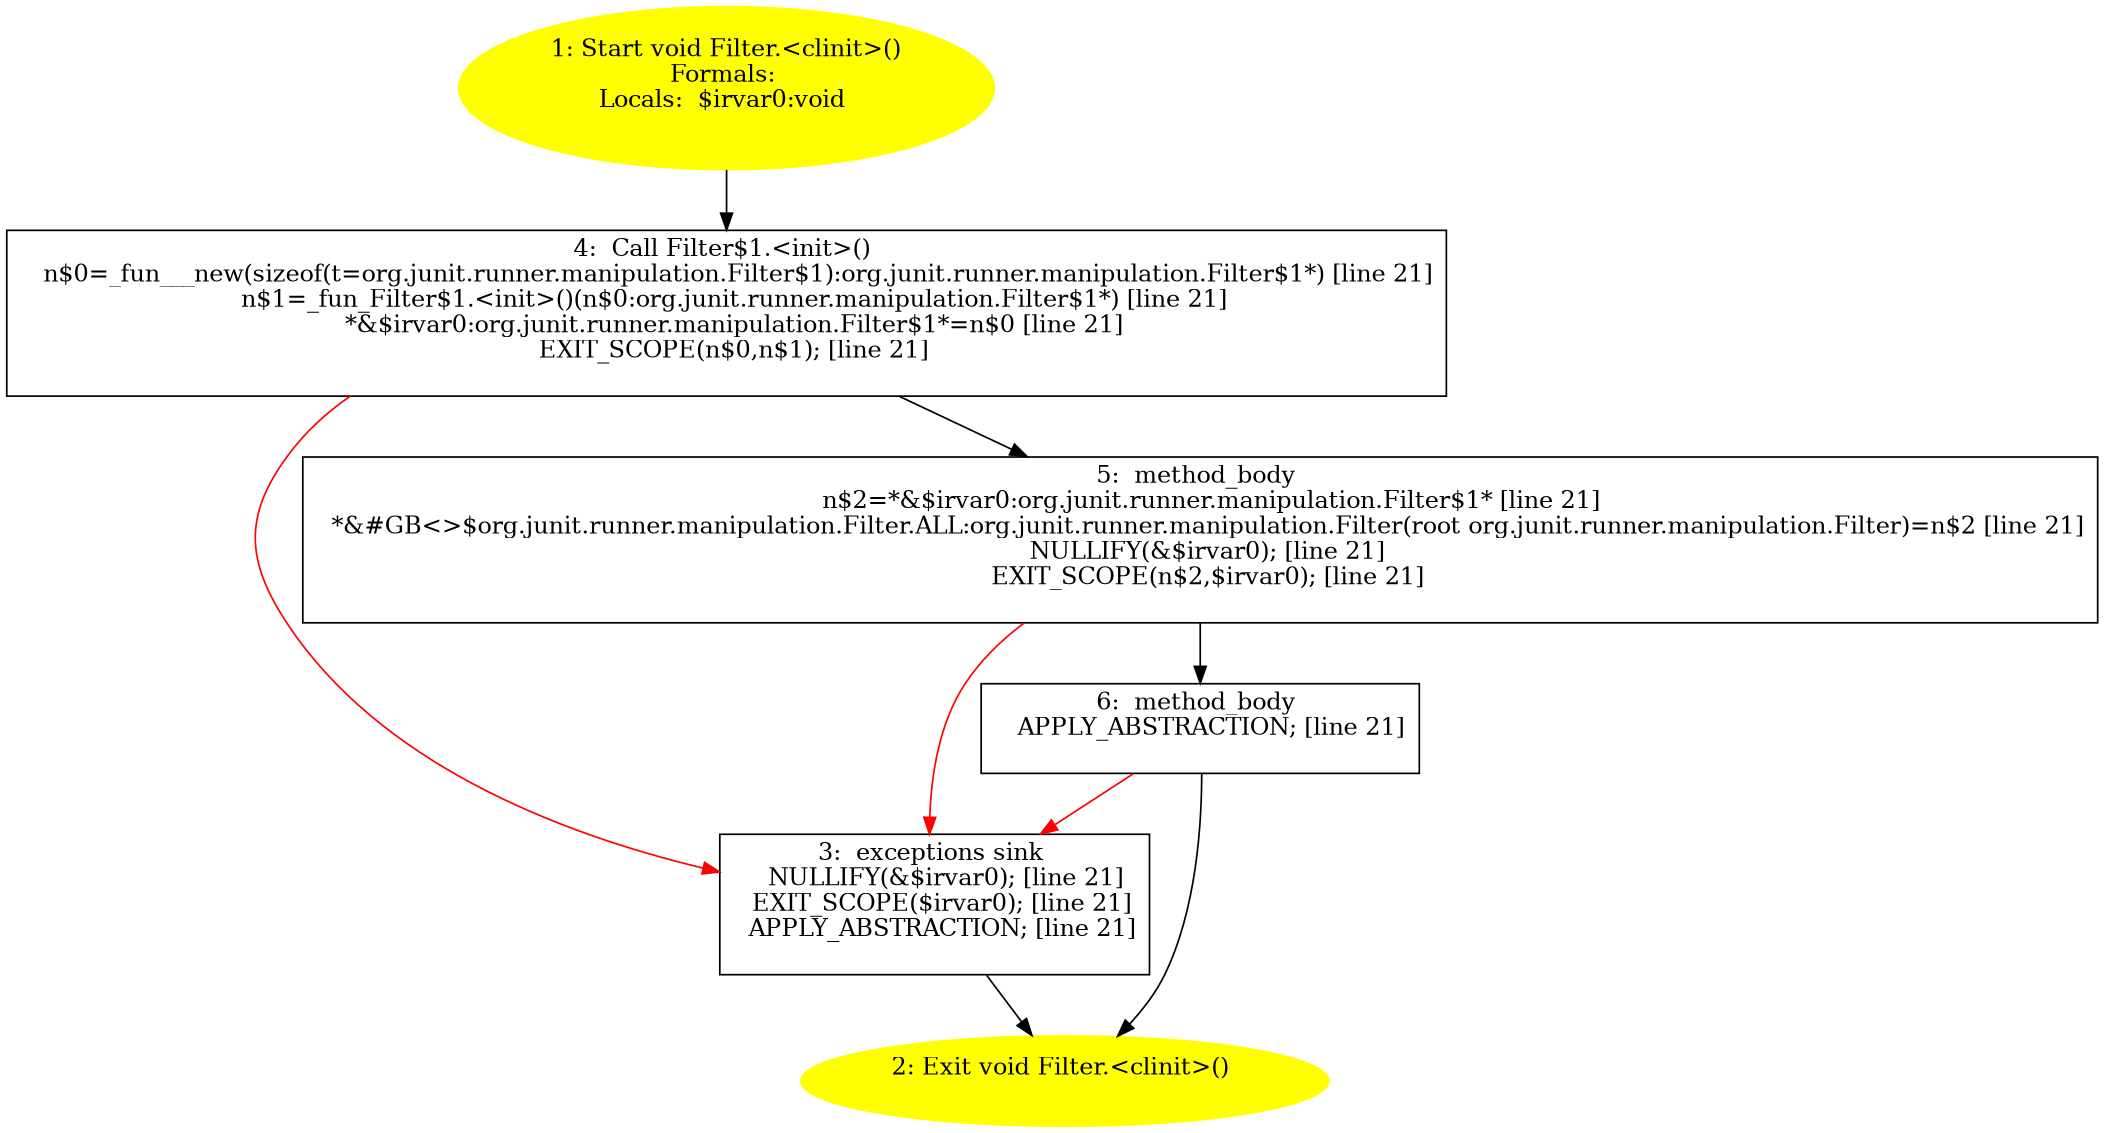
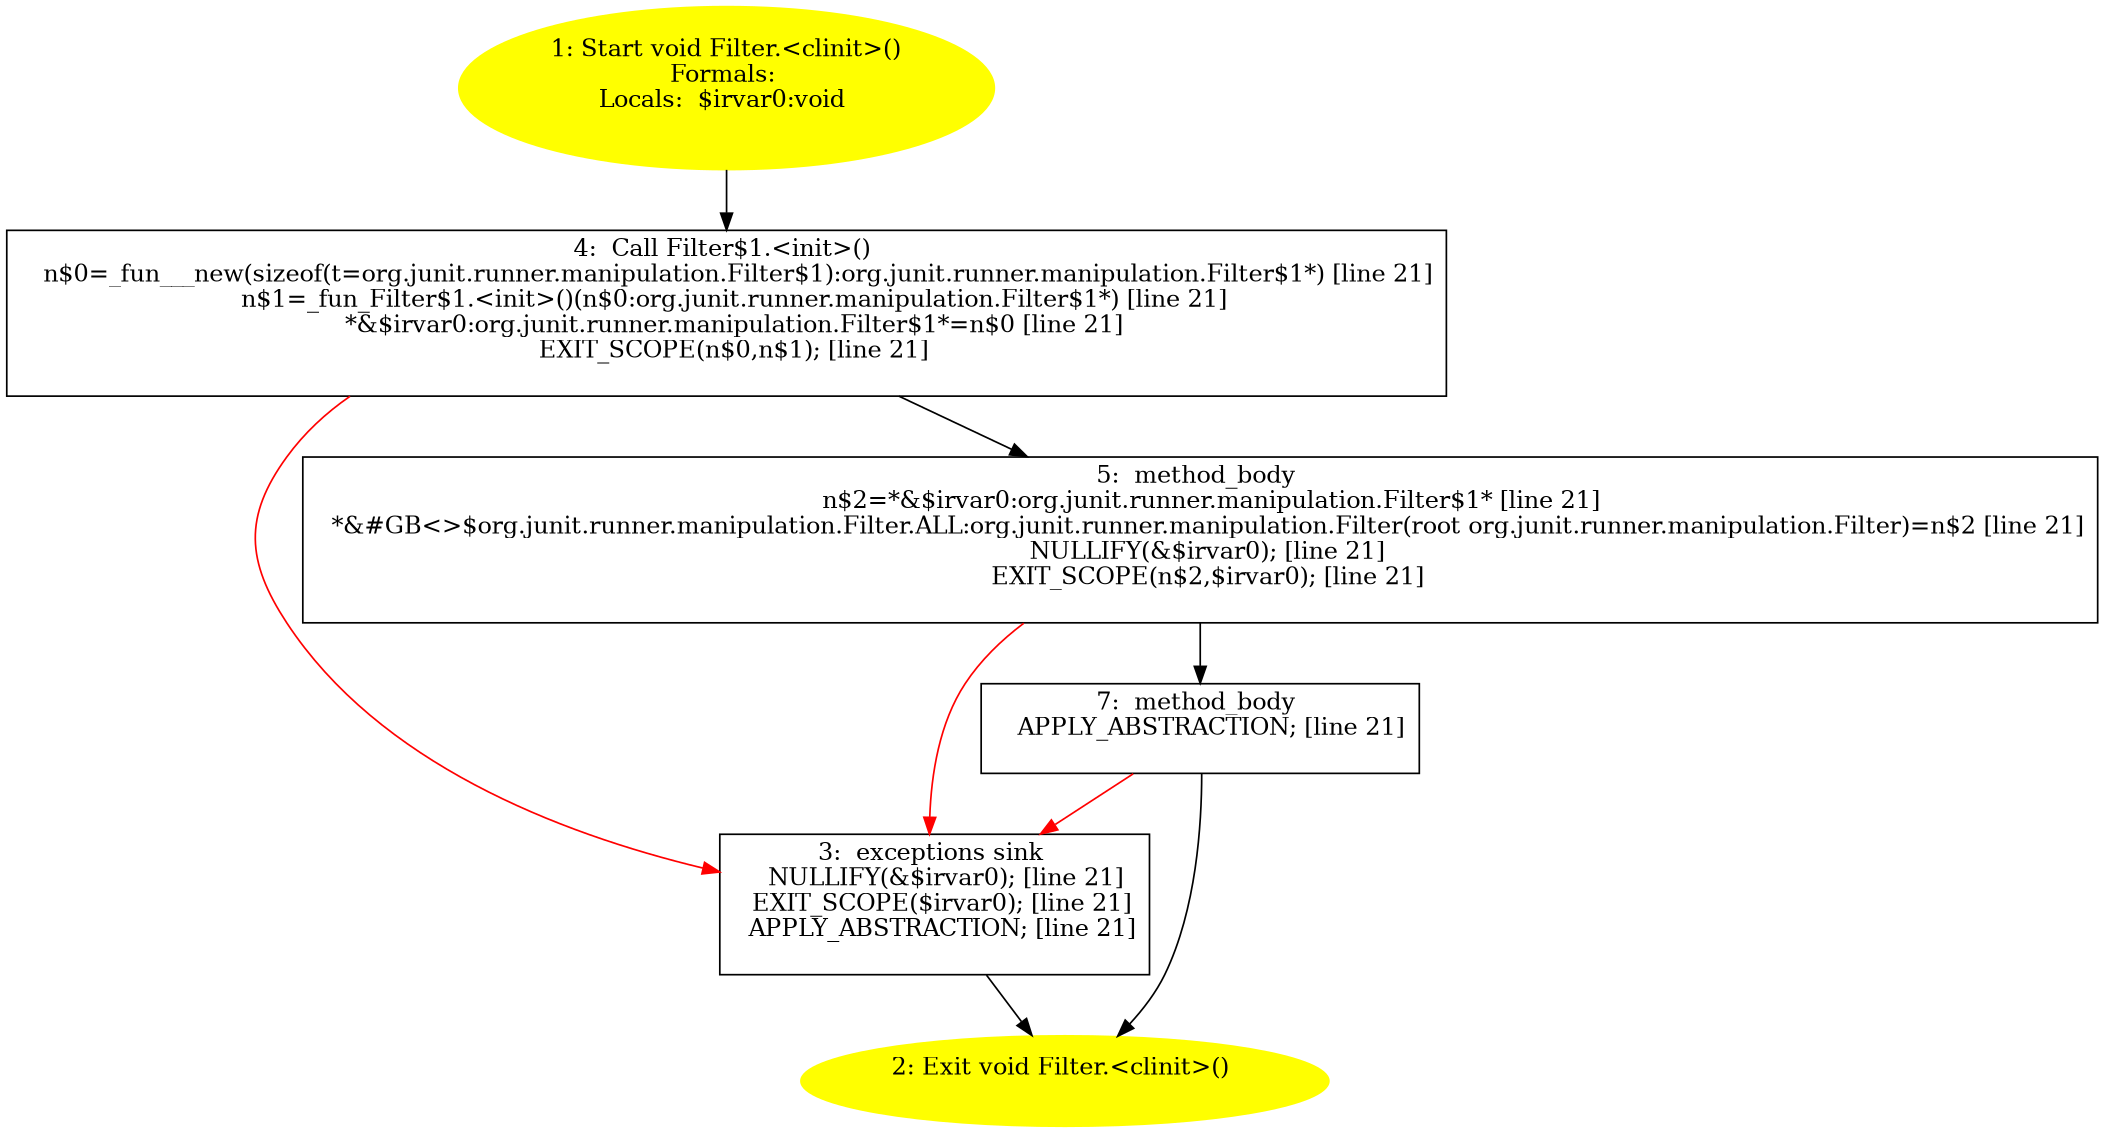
node "6:  method_body APPLY_ABSTRACTION; [line 21]": label "6:  method_body APPLY_ABSTRACTION; [line 21]" -> "7:  method_body APPLY_ABSTRACTION; [line 21]"
